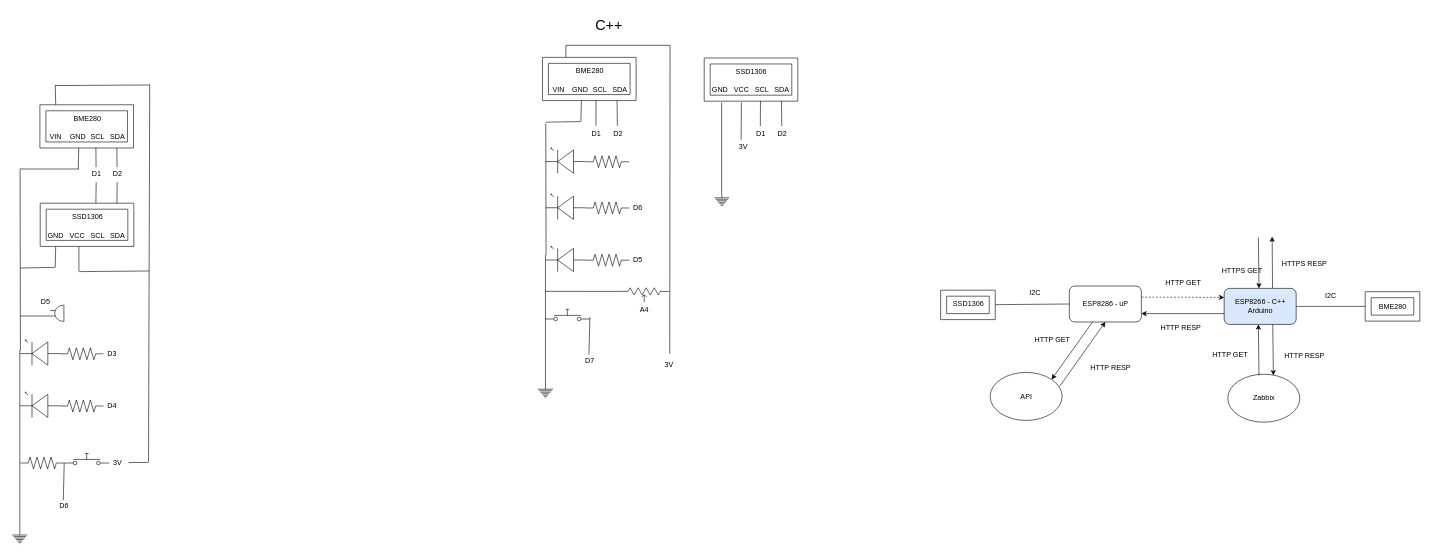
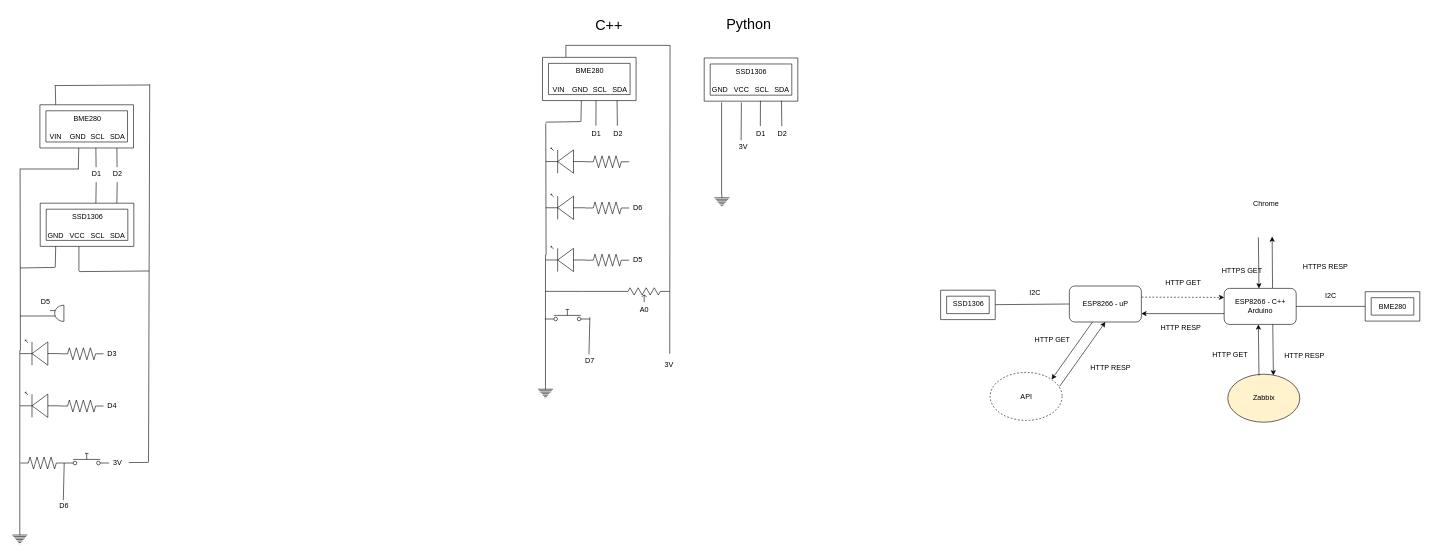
node "Python": added
node "Chrome": added
node "HTTPS RESP": moved (1304, 264) -> (1325, 267)
node "ESP8286 - uP": label "ESP8286 - uP" -> "ESP8266 - uP"
node "ESP8266 - C++ Arduino": fillcolor #dae8fc -> #ffffff
node "A4": label "A4" -> "A0"
node "API": style solid -> dashed
node "Zabbix": fillcolor #ffffff -> #fff2cc
